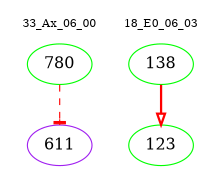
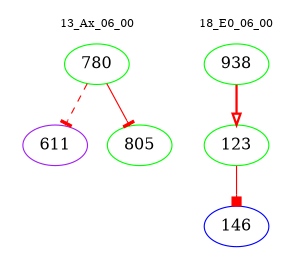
cluster "33_Ax_06_00": label "33_Ax_06_00" -> "13_Ax_06_00"
cluster "18_E0_06_03": label "18_E0_06_03" -> "18_E0_06_00"
node "138": label "138" -> "938"
node "805": added
node "146": added
